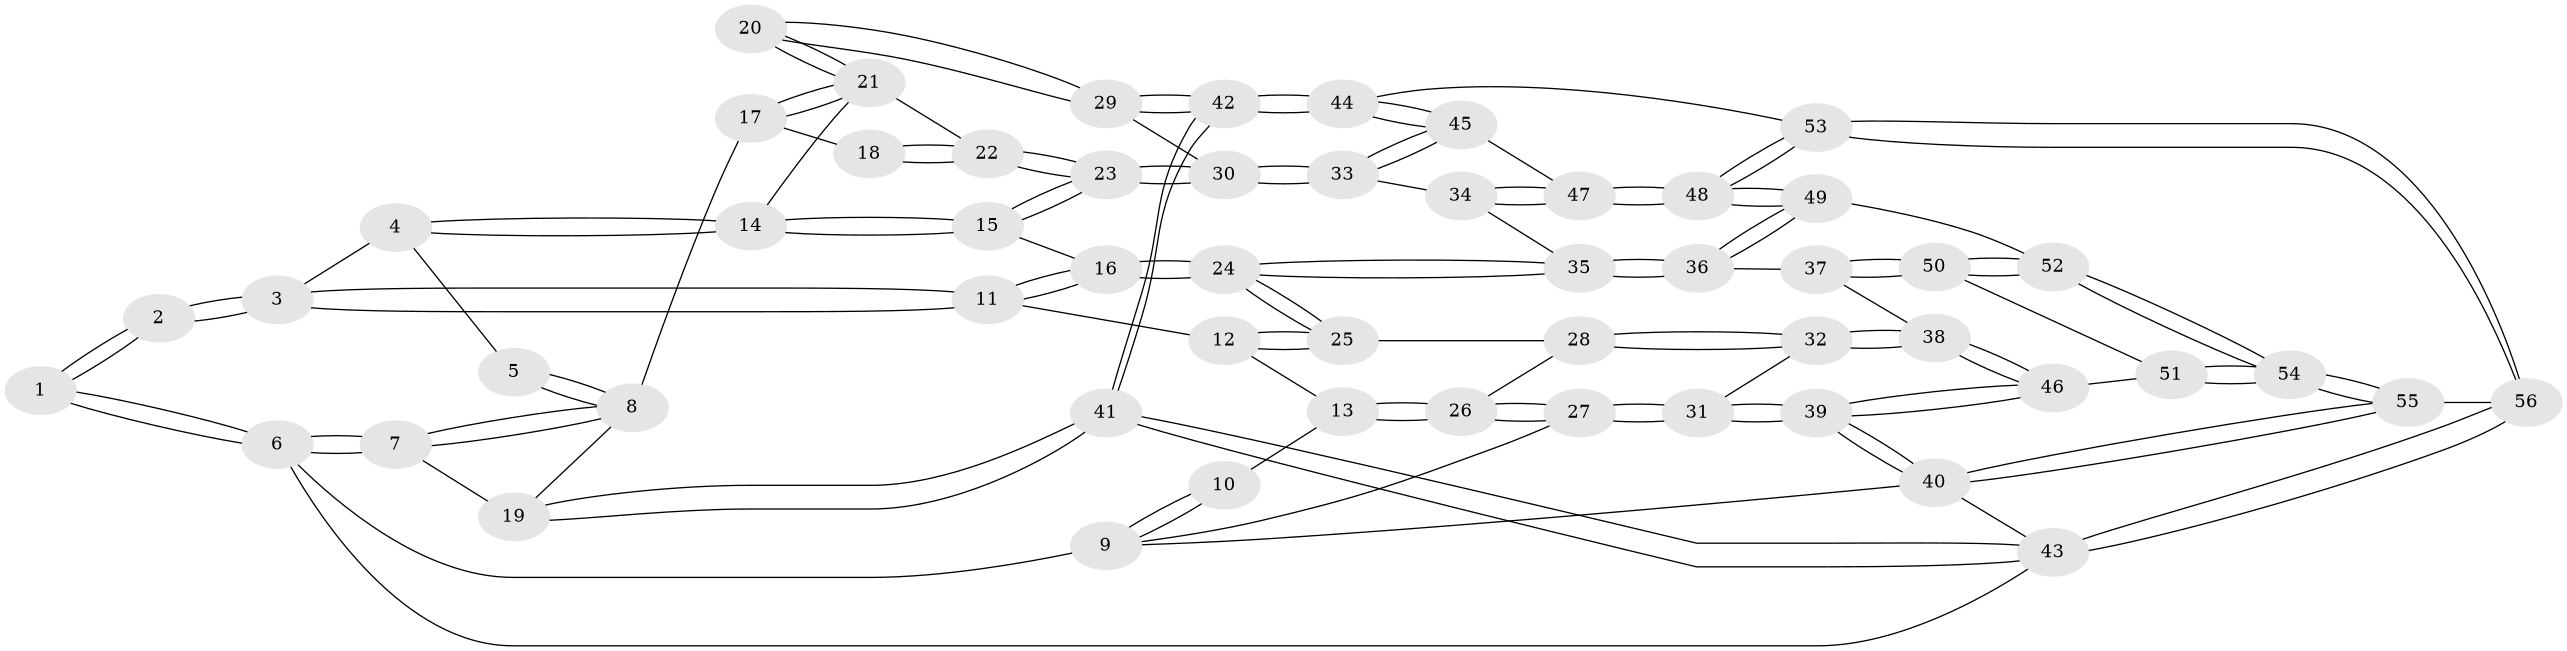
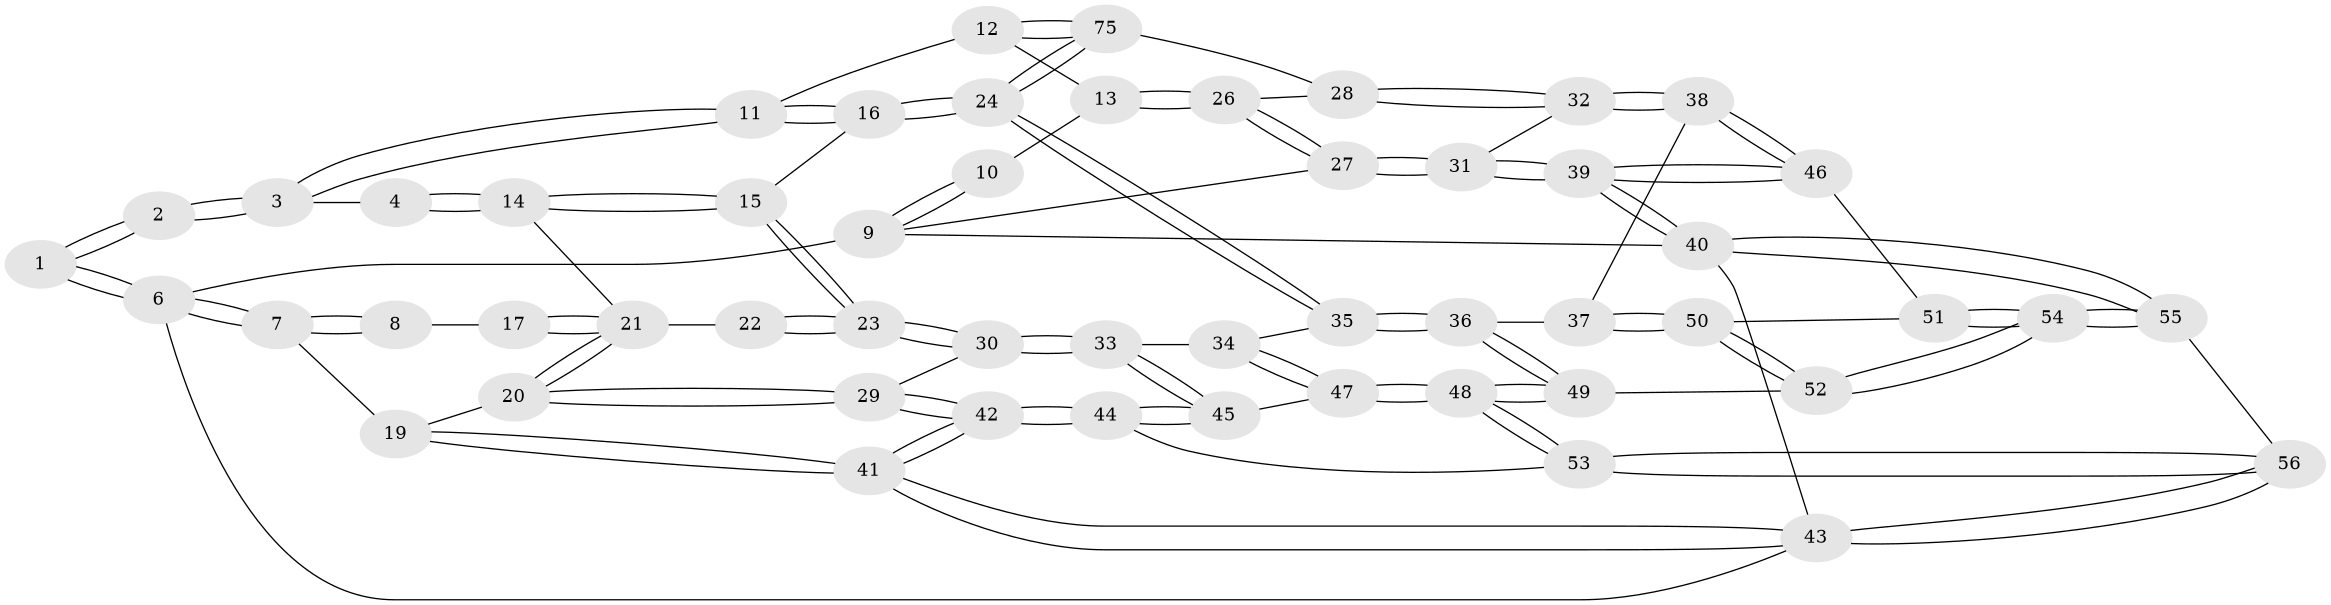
node "18": removed
node "25": label "25" -> "75"
node "5": removed
edge "8" -- "19": now "20" -- "19"
